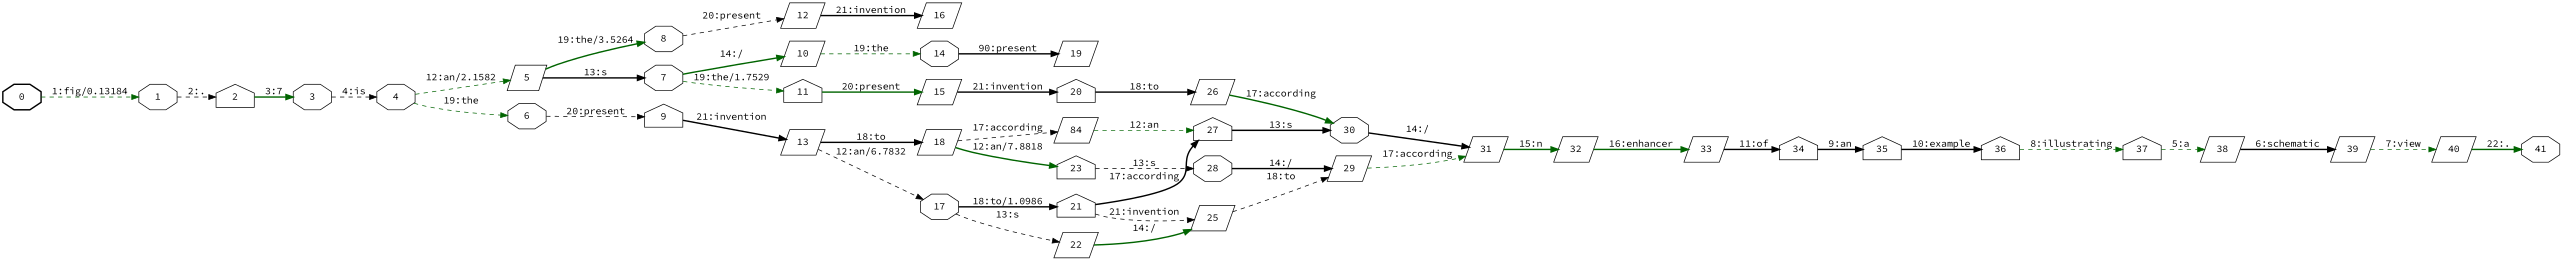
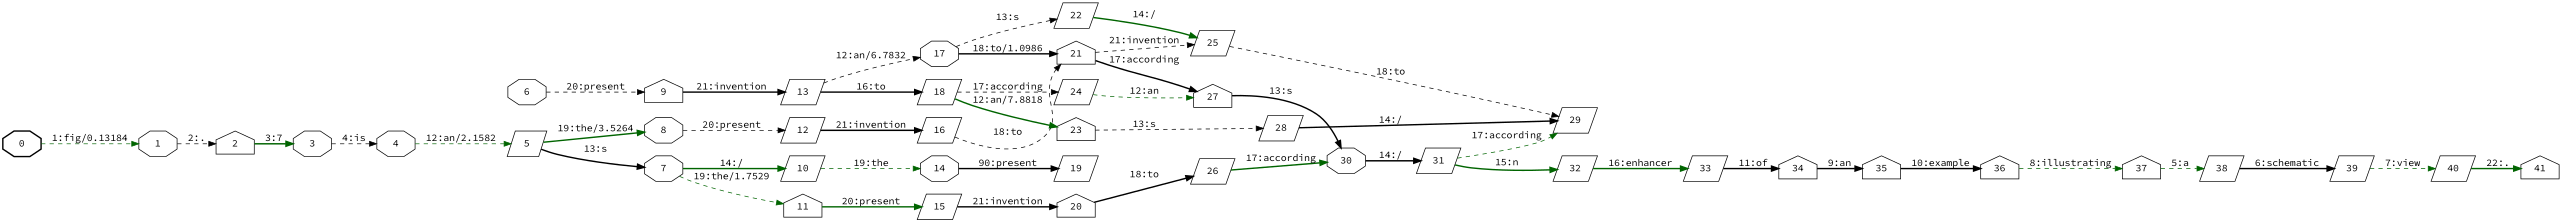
edge "4" -> "6": removed, label "19:the"
node "84": label "84" -> "24"
edge "13" -> "18": label "18:to" -> "16:to"
edge "16" -> "21": added, label "18:to"
node "41": shape octagon -> house
edge "29" -> "31": reversed
node "28": shape octagon -> parallelogram
